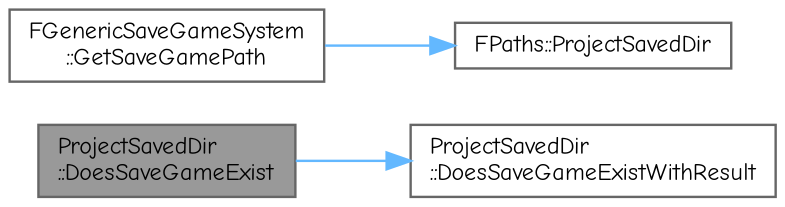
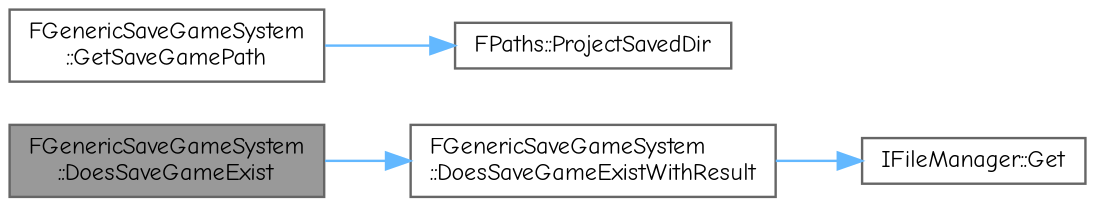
node "ProjectSavedDir ::DoesSaveGameExist": label "ProjectSavedDir ::DoesSaveGameExist" -> "FGenericSaveGameSystem ::DoesSaveGameExist"
node "ProjectSavedDir ::DoesSaveGameExistWithResult": label "ProjectSavedDir ::DoesSaveGameExistWithResult" -> "FGenericSaveGameSystem ::DoesSaveGameExistWithResult"
node "IFileManager::Get": added
